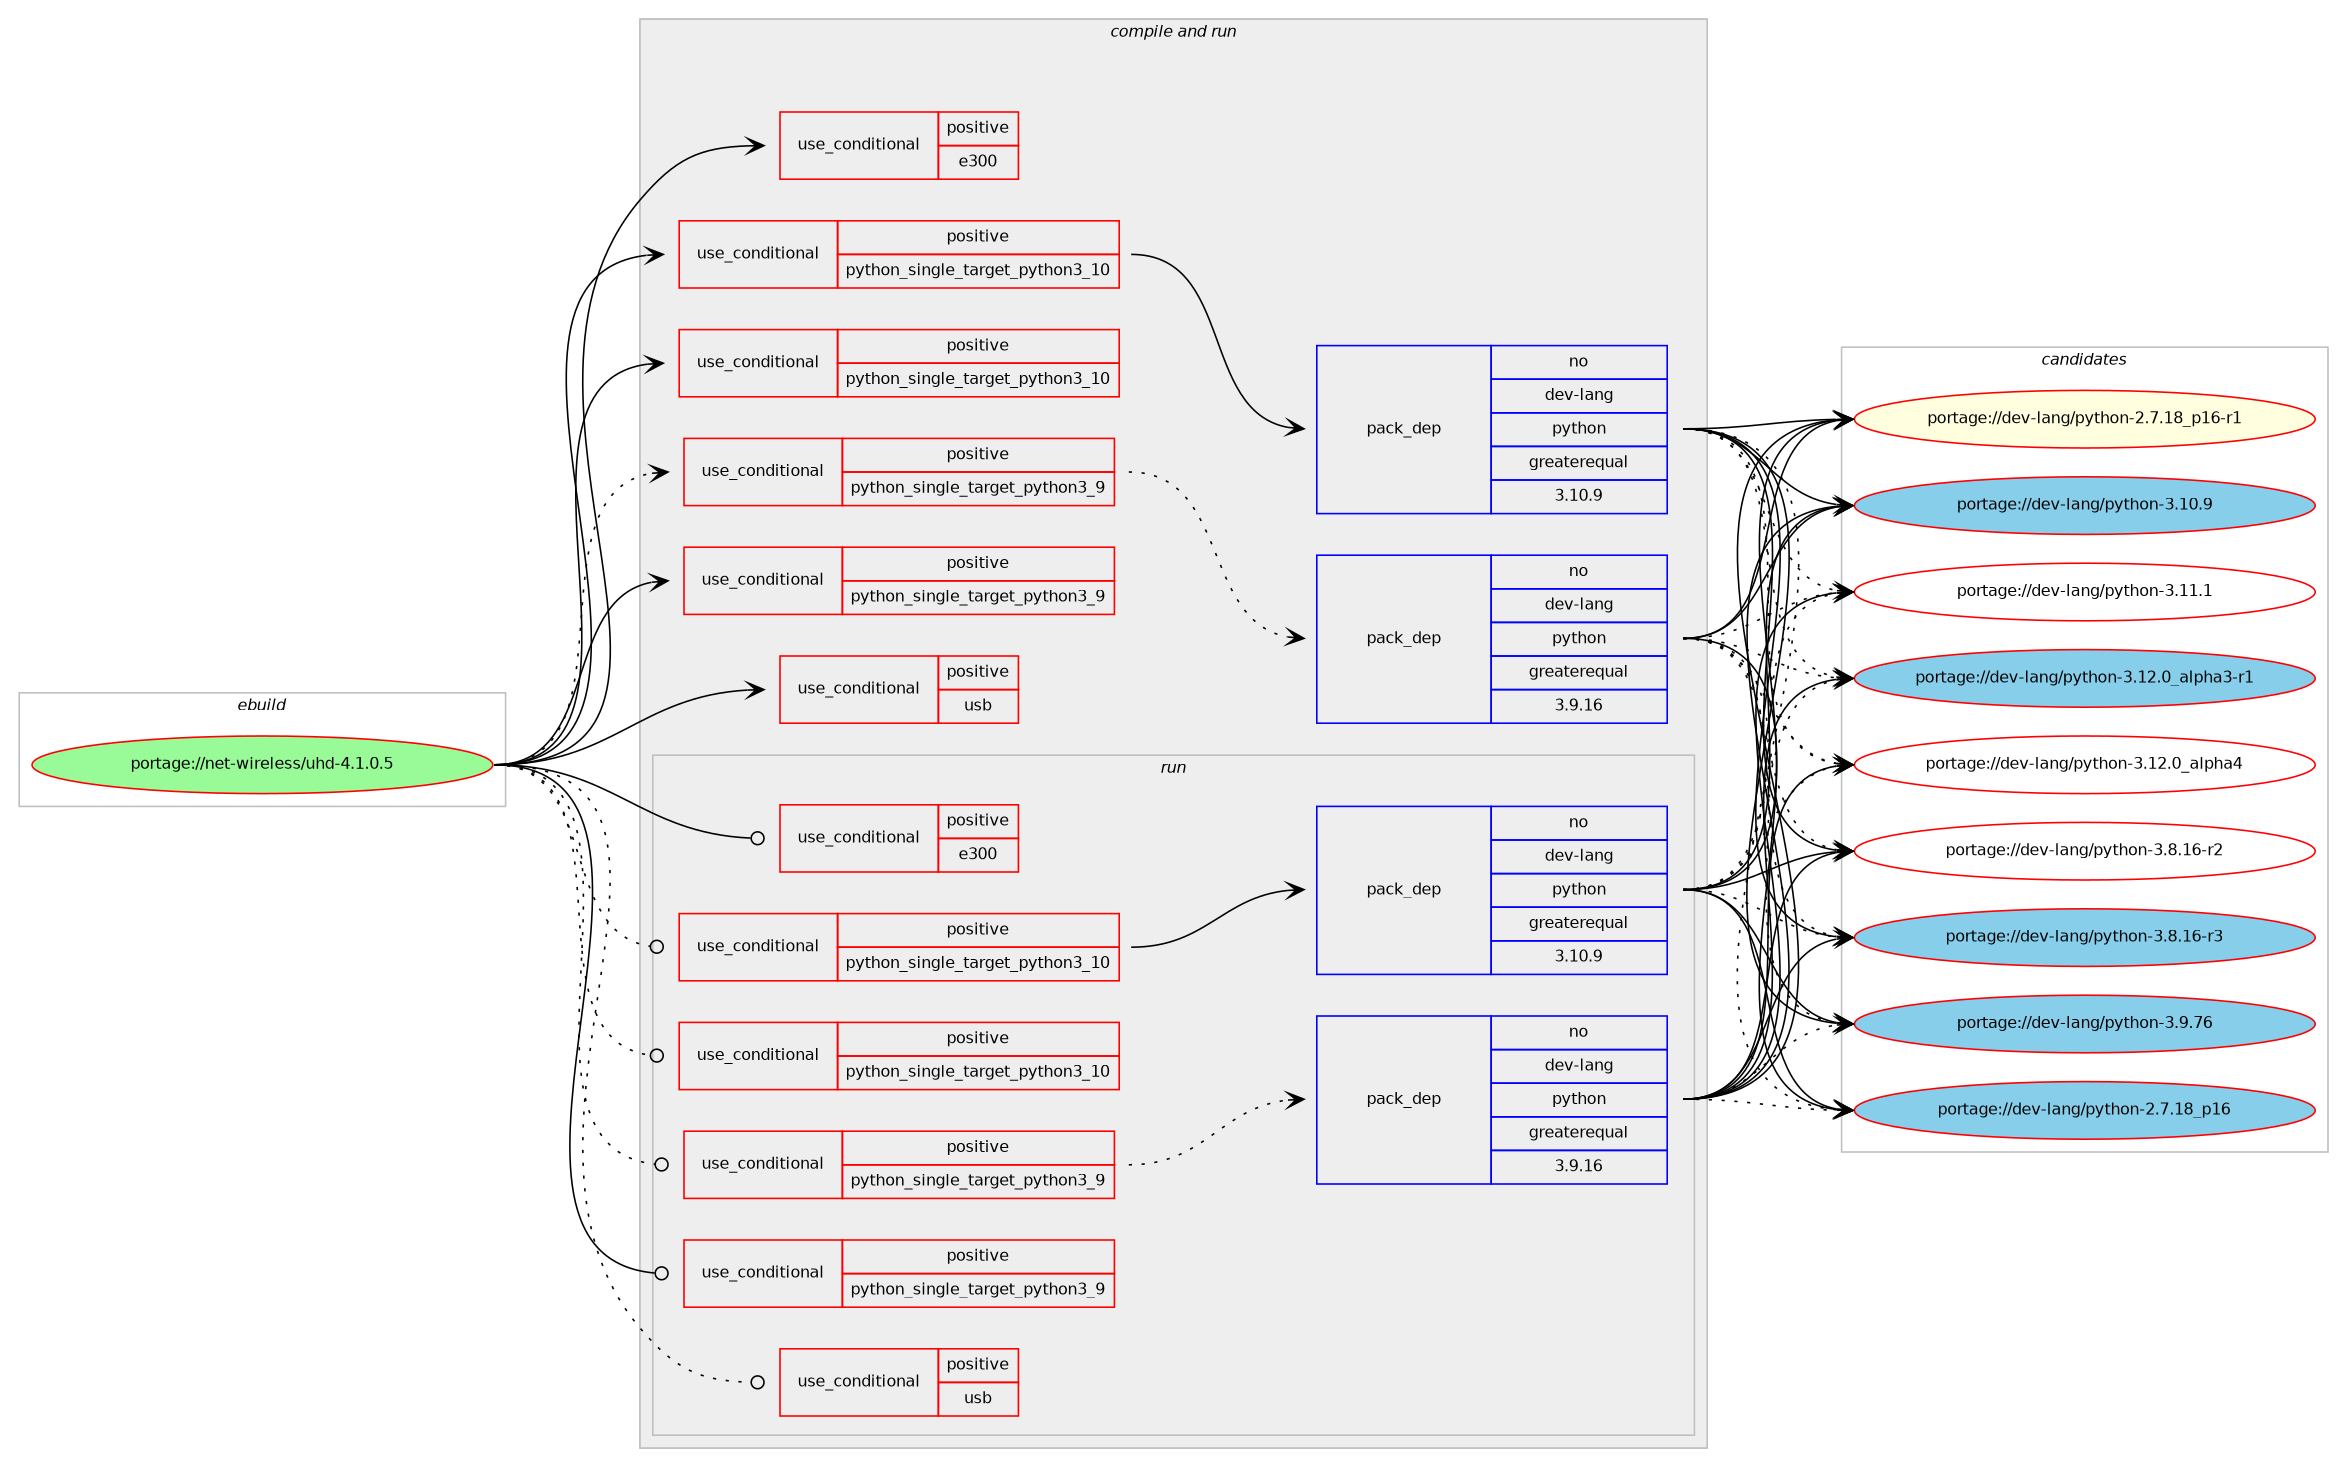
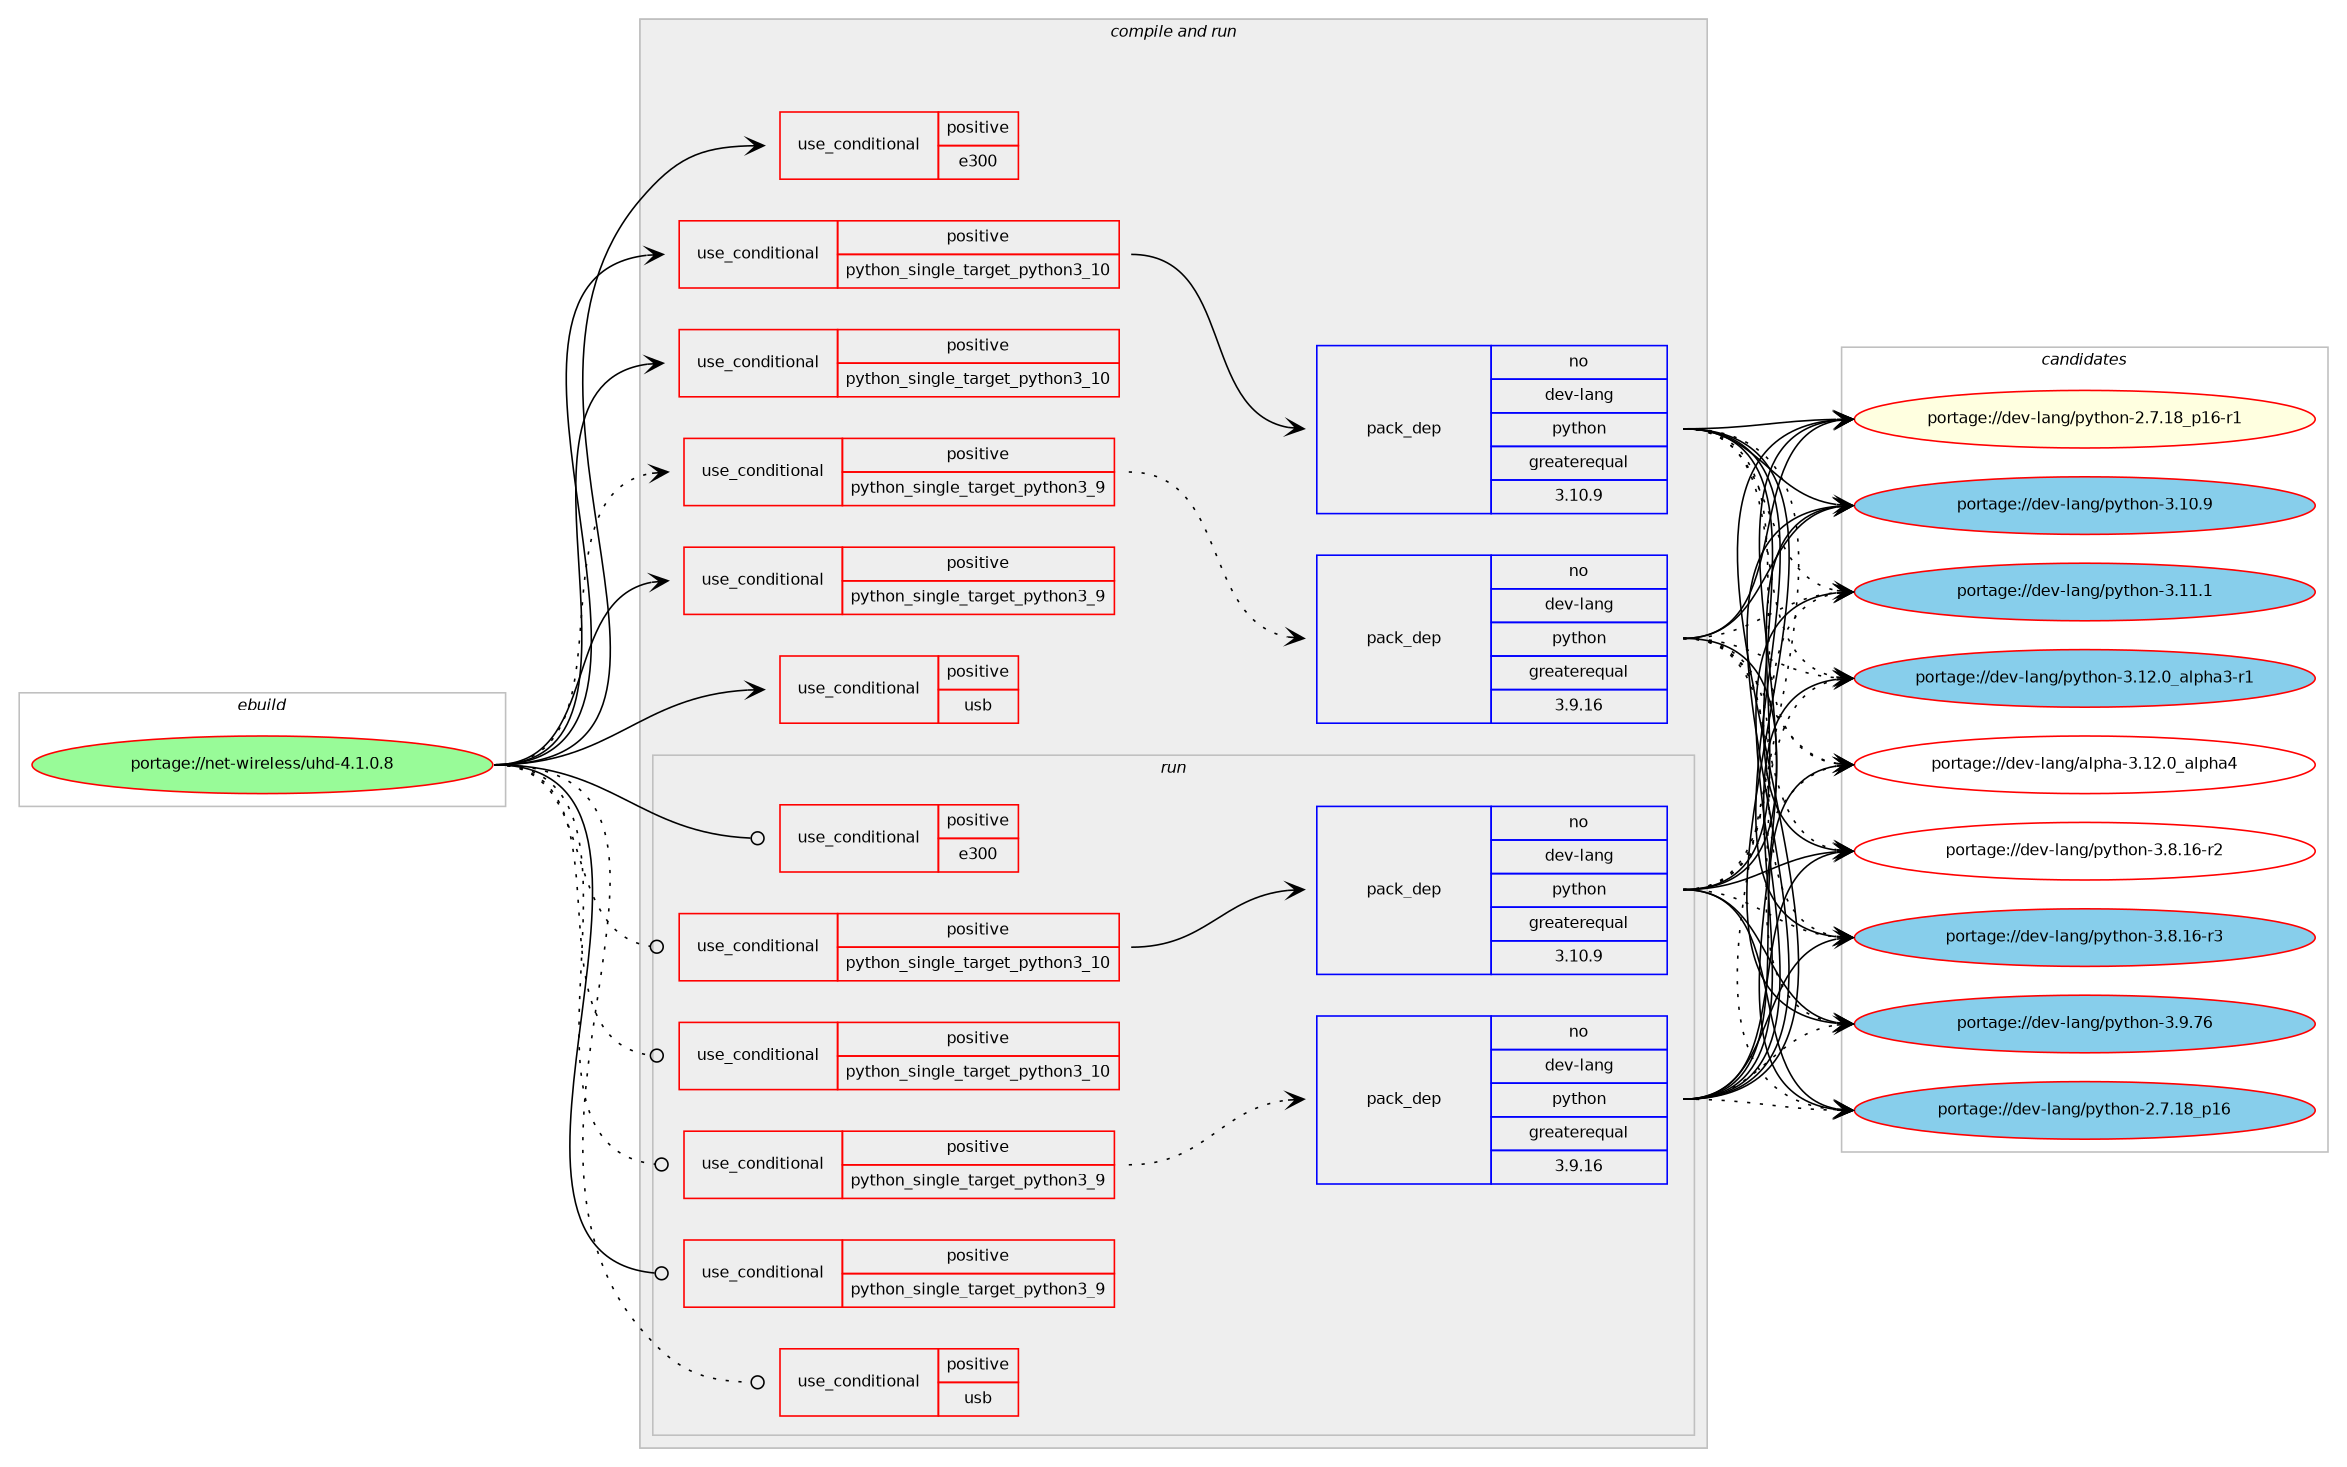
node "portage://dev-lang/python-3.11.1": fillcolor white -> skyblue
node "portage://net-wireless/uhd-4.1.0.5": label "portage://net-wireless/uhd-4.1.0.5" -> "portage://net-wireless/uhd-4.1.0.8"
node "portage://dev-lang/python-3.12.0_alpha4": label "portage://dev-lang/python-3.12.0_alpha4" -> "portage://dev-lang/alpha-3.12.0_alpha4"
